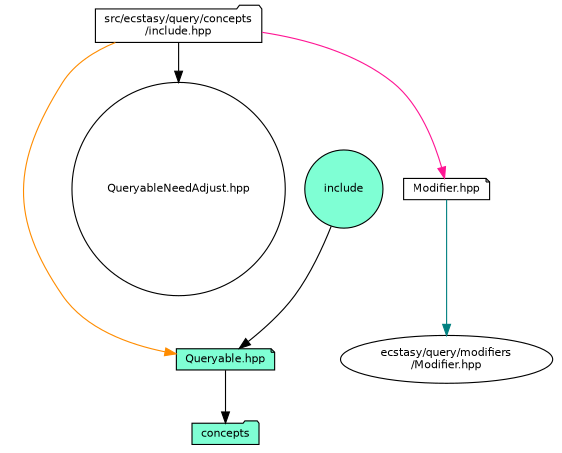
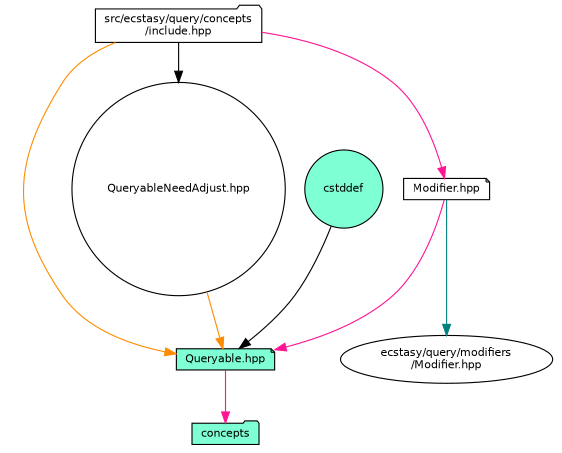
node "include": label "include" -> "cstddef"
edge "Modifier.hpp" -> "Queryable.hpp": added
edge "QueryableNeedAdjust.hpp" -> "Queryable.hpp": added
edge "Queryable.hpp" -> "concepts": color black -> deeppink
